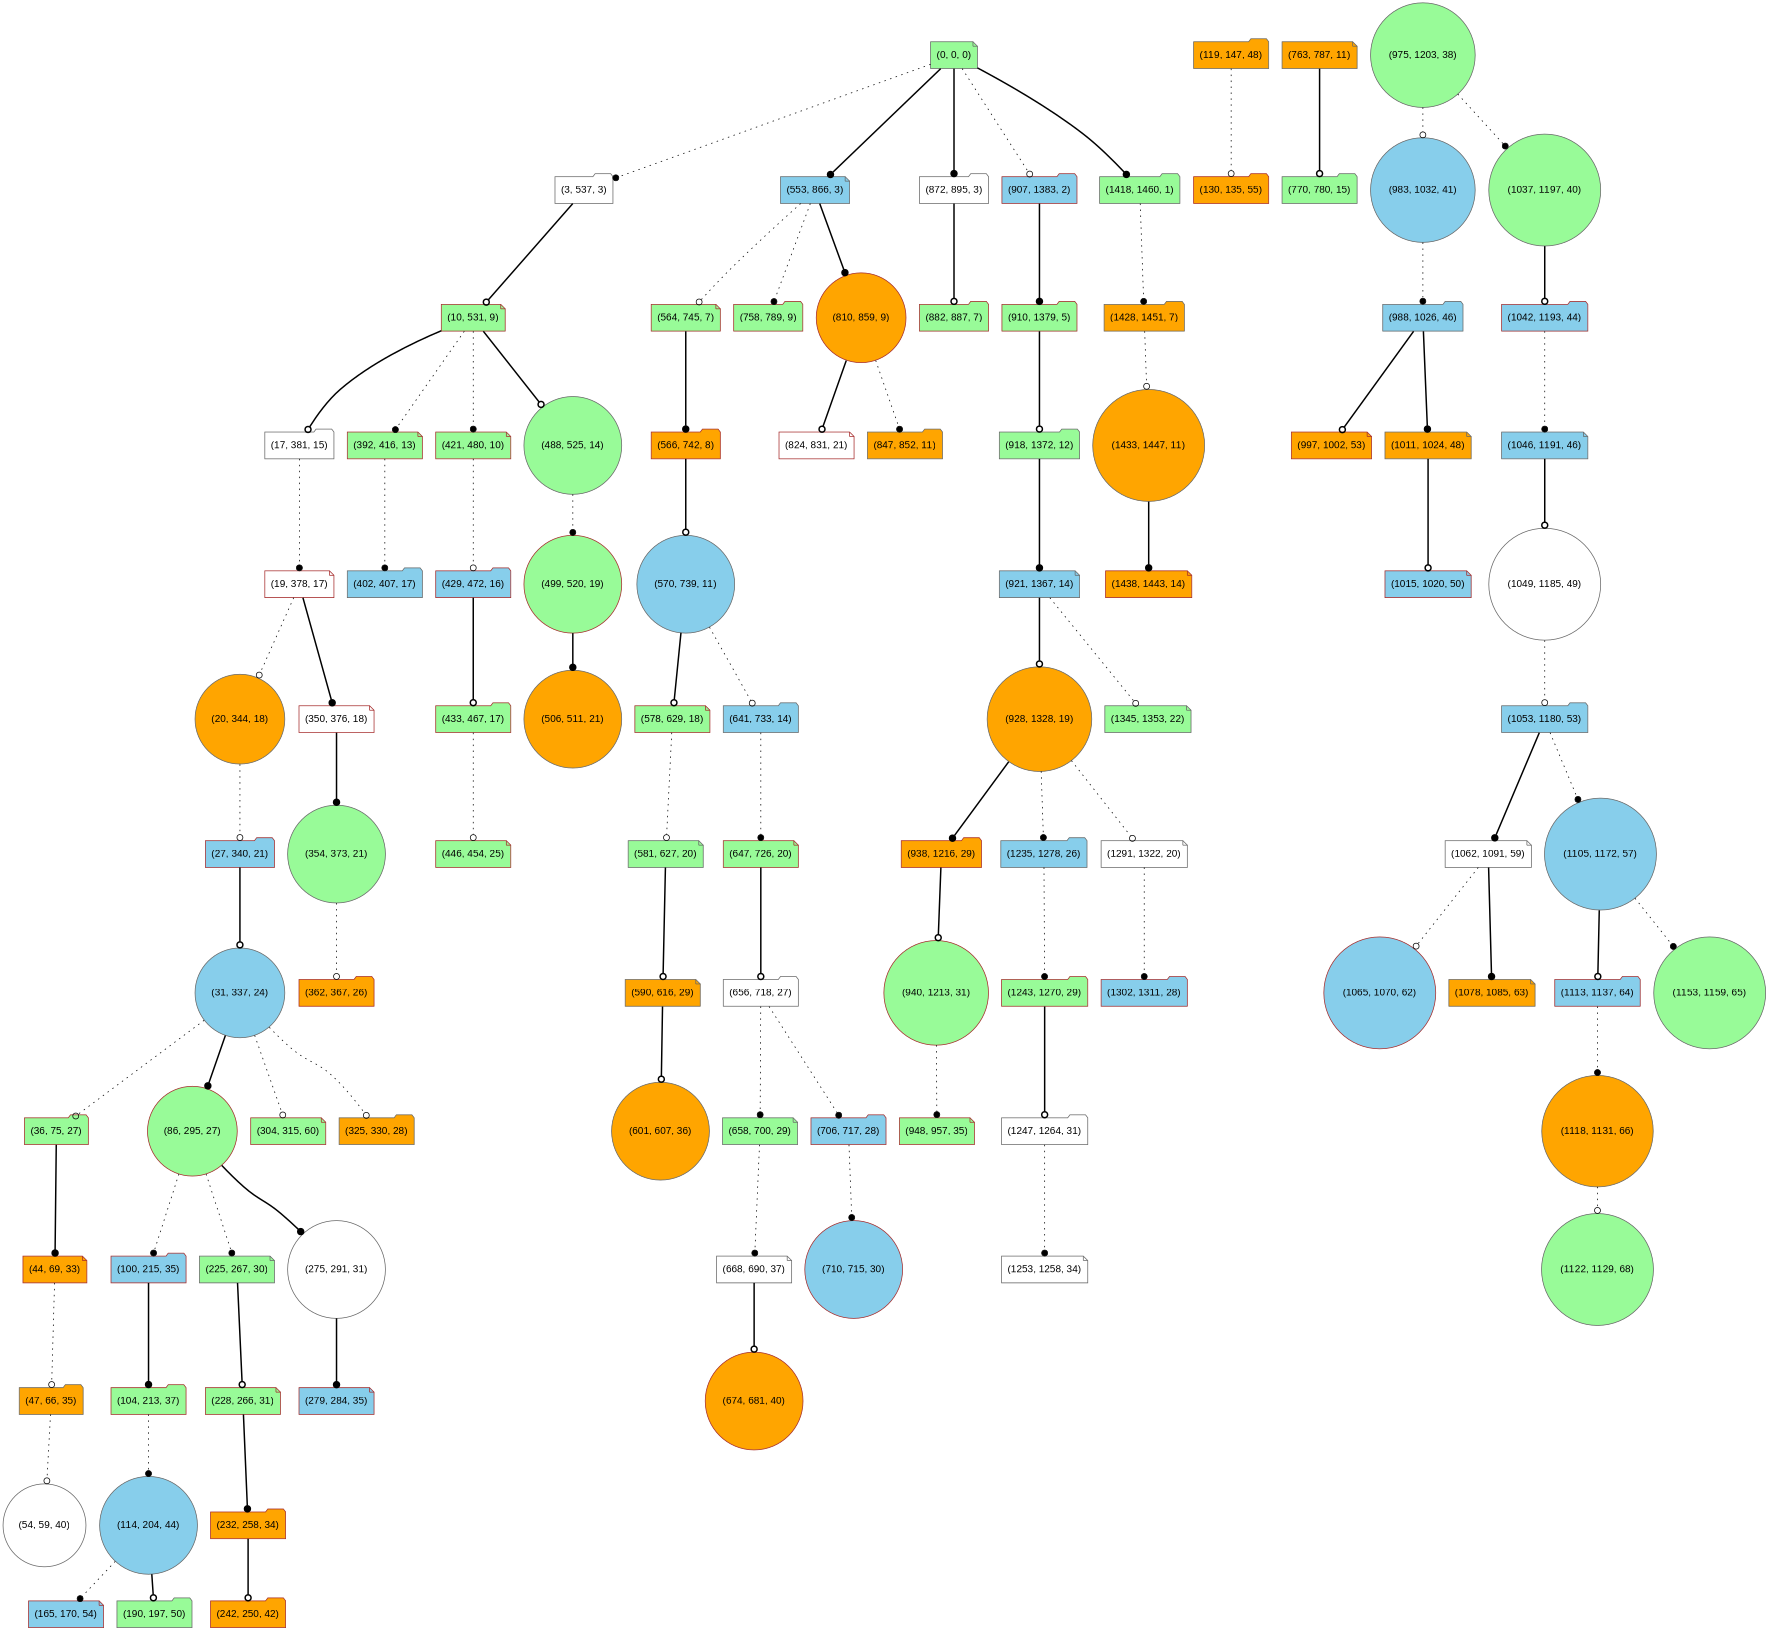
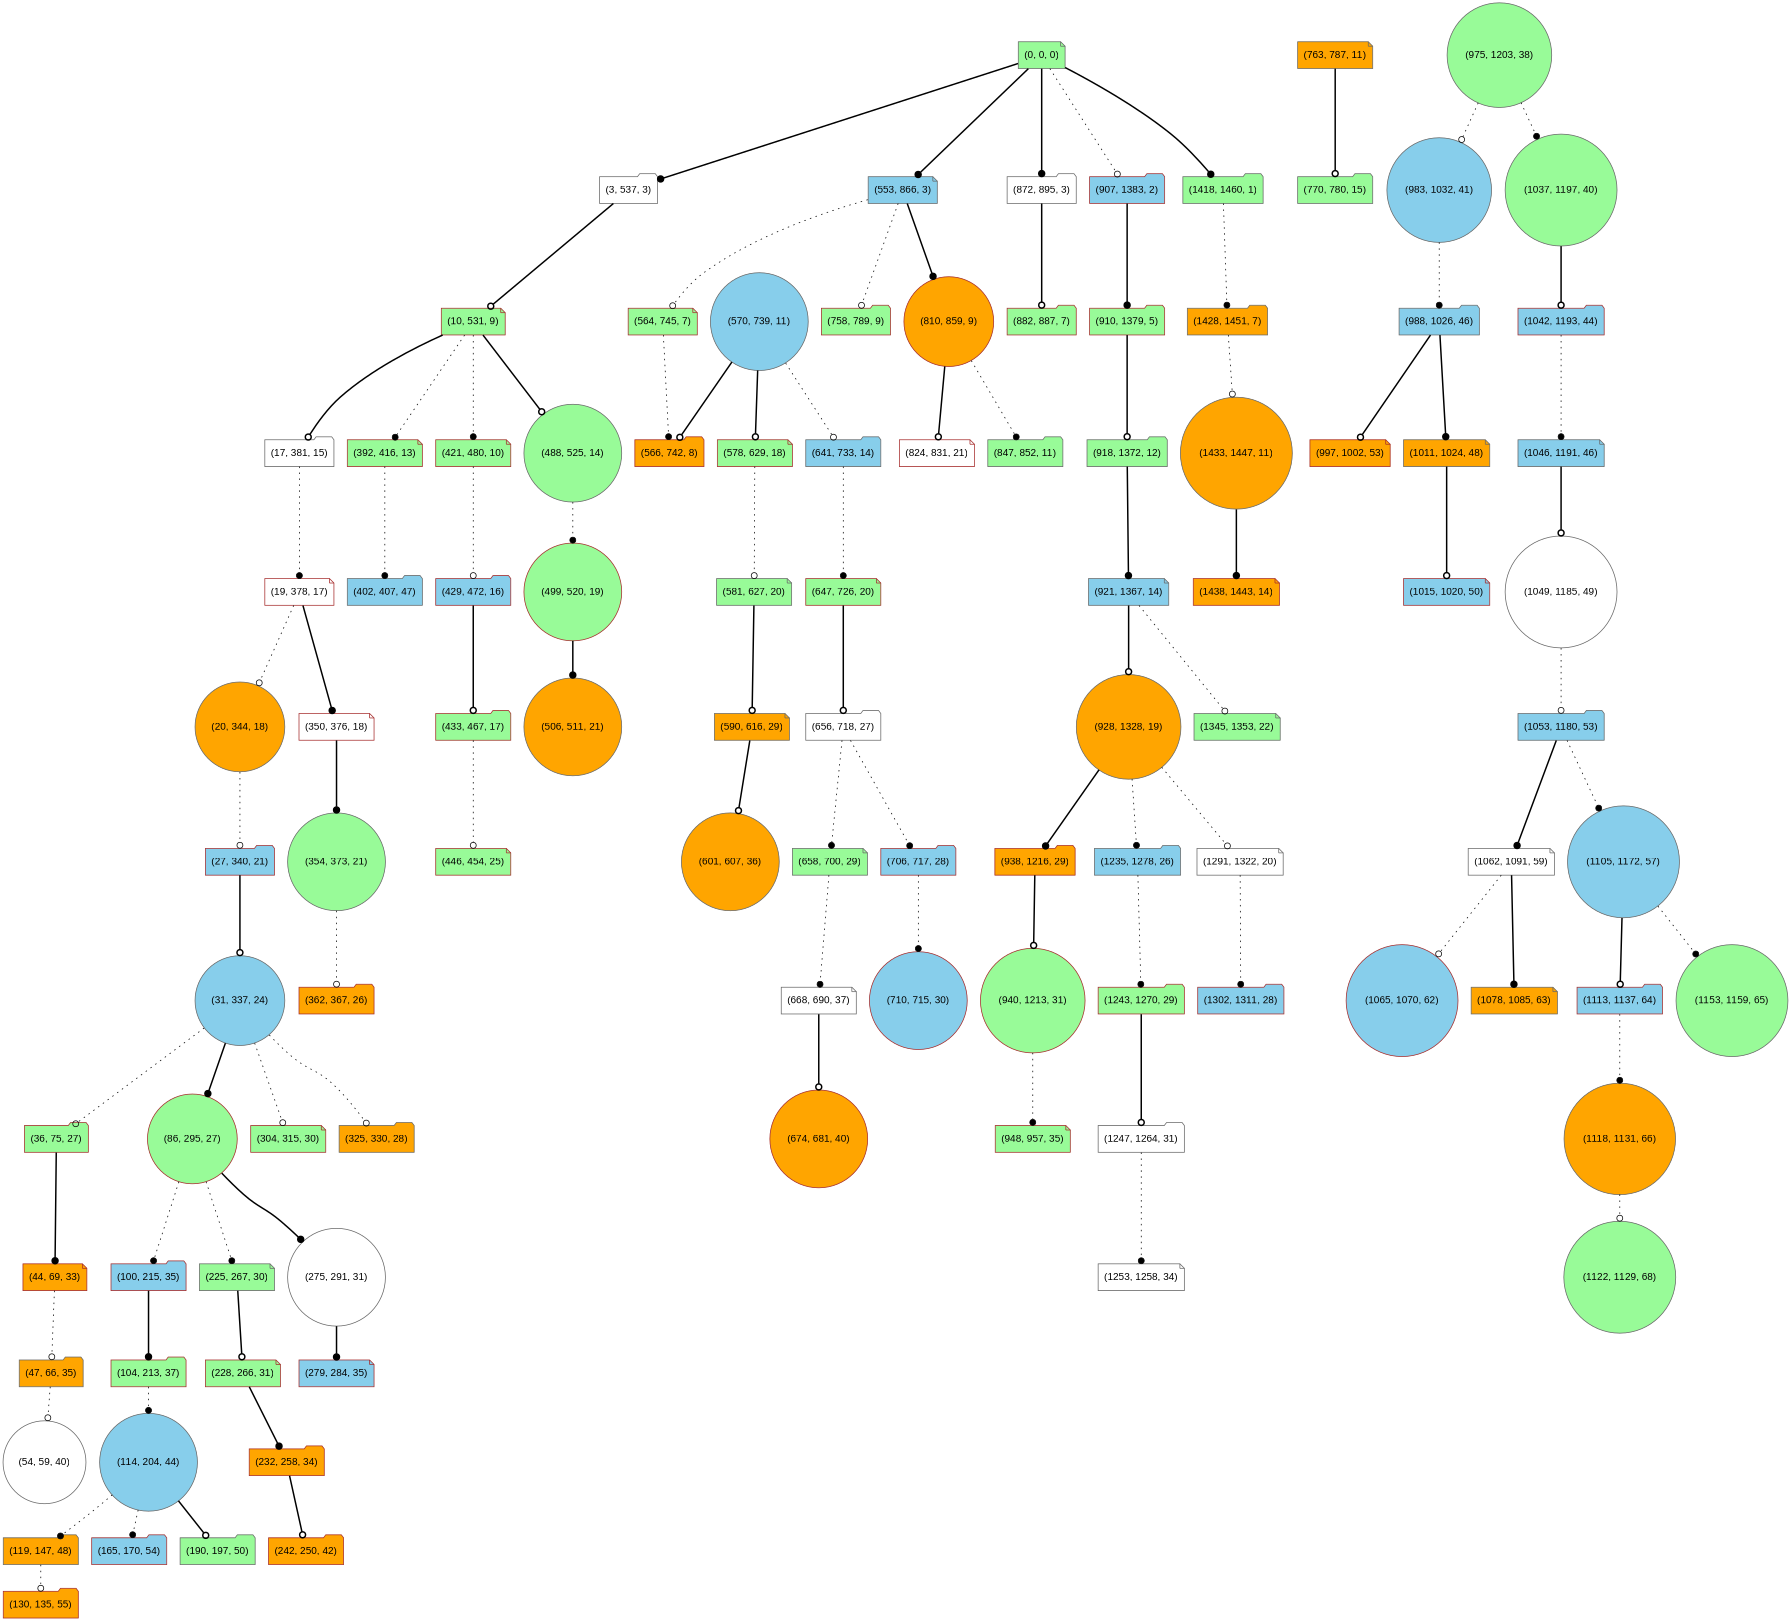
edge "(0, 0, 0)" -> "(3, 537, 3)": style dotted -> bold
edge "(553, 866, 3)" -> "(758, 789, 9)": arrowhead dot -> odot
edge "(564, 745, 7)" -> "(566, 742, 8)": style bold -> dotted
node "(847, 852, 11)": fillcolor orange -> palegreen
edge "(566, 742, 8)" -> "(570, 739, 11)": reversed
node "(402, 407, 17)": label "(402, 407, 17)" -> "(402, 407, 47)"
node "(304, 315, 60)": label "(304, 315, 60)" -> "(304, 315, 30)"
edge "(114, 204, 44)" -> "(119, 147, 48)": added
node "(165, 170, 54)": shape note -> folder
